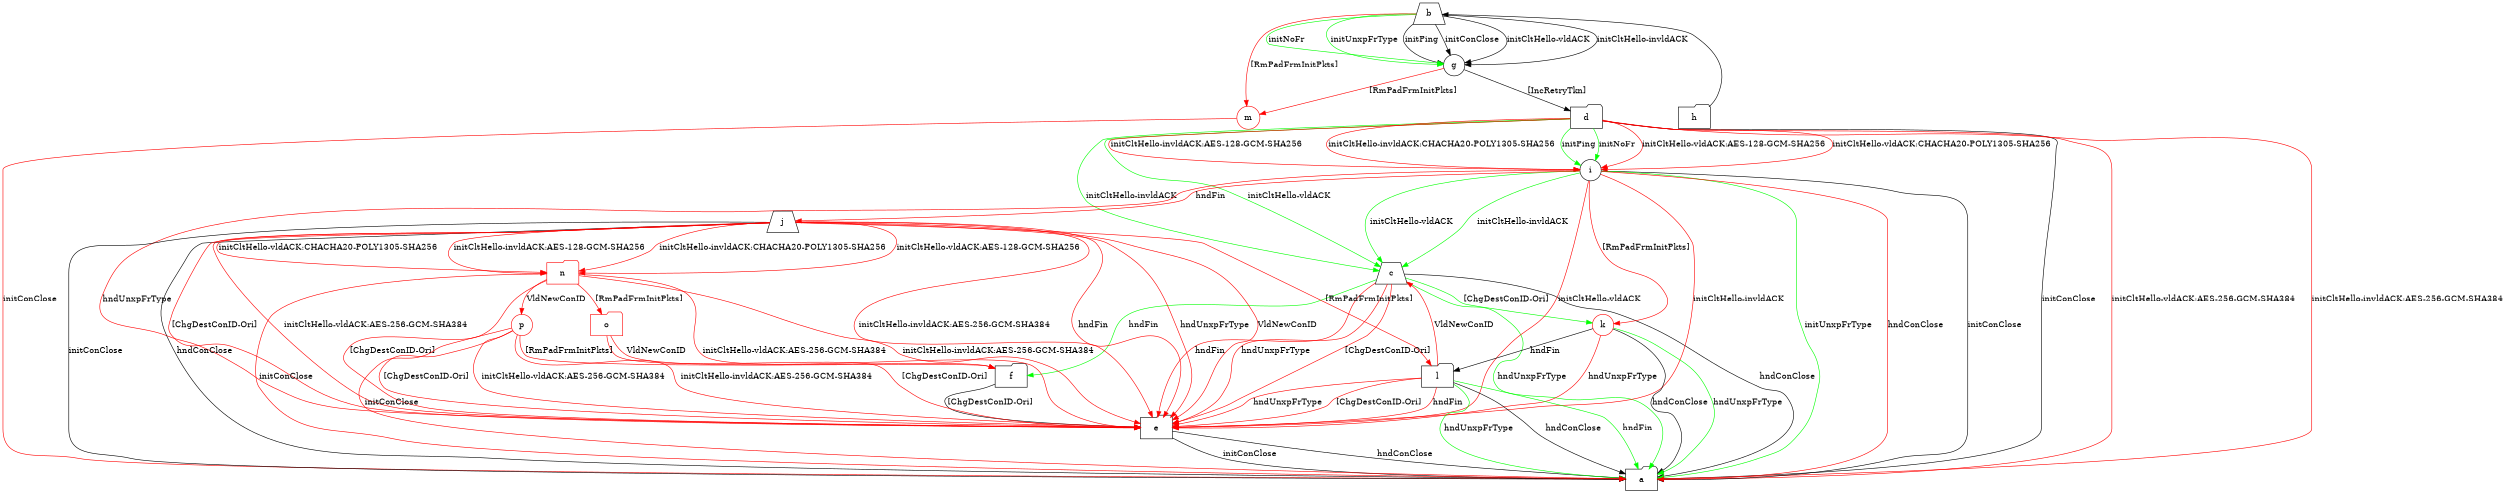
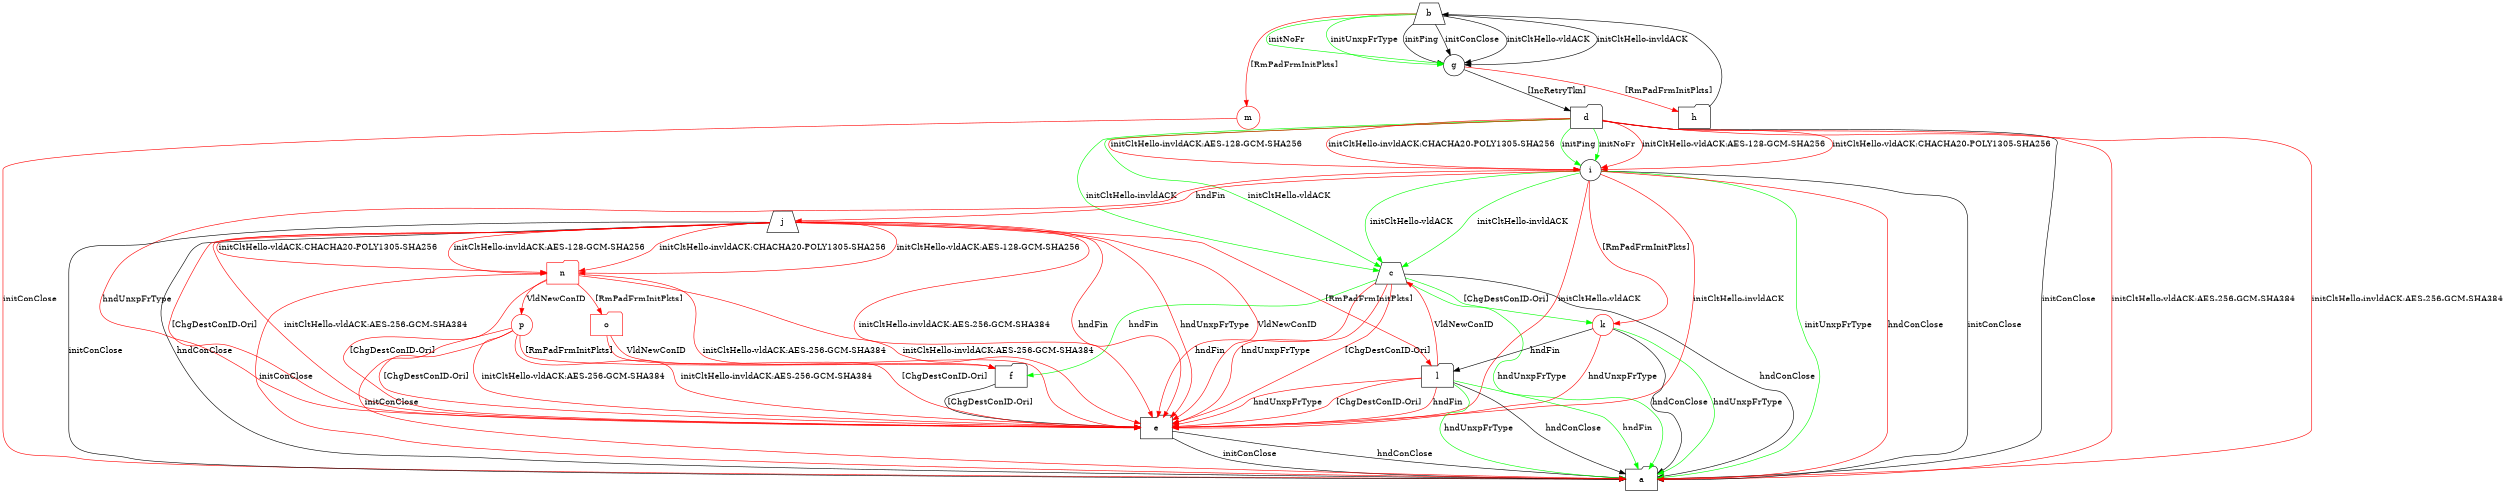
edge "g" -> "m": now "g" -> "h"
